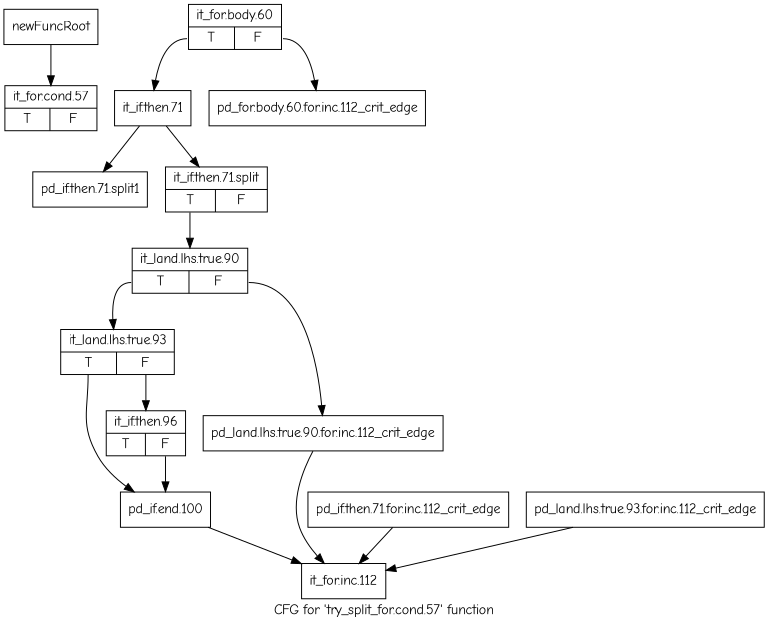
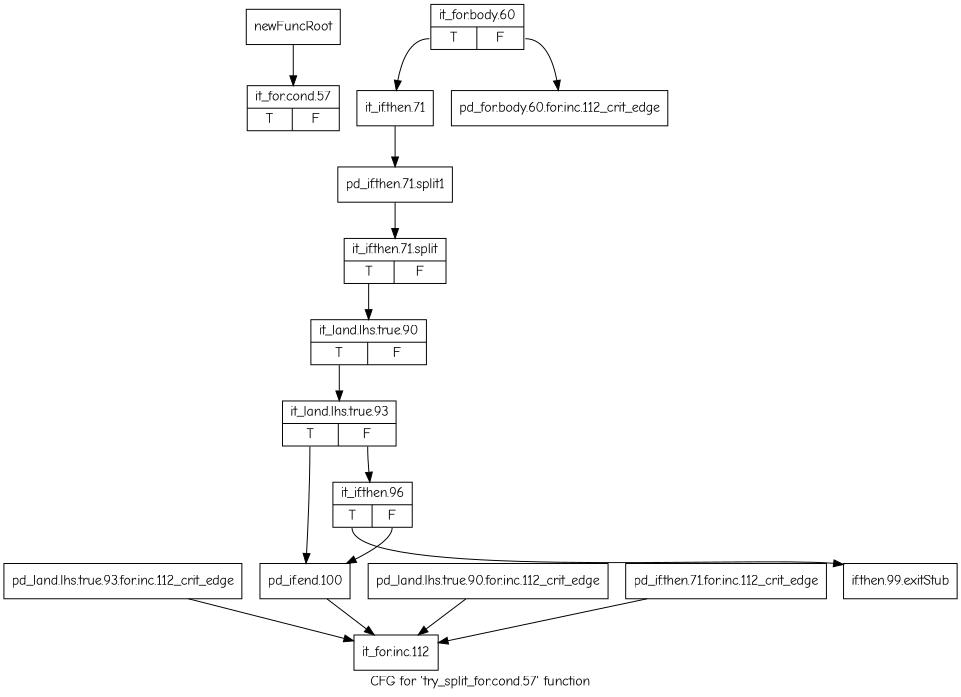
edge "it_if.then.71" -> "it_if.then.71.split": now "pd_if.then.71.split1" -> "it_if.then.71.split"
edge "it_land.lhs.true.90" -> "pd_land.lhs.true.90.for.inc.112_crit_edge": removed
node "if.then.99.exitStub": added
